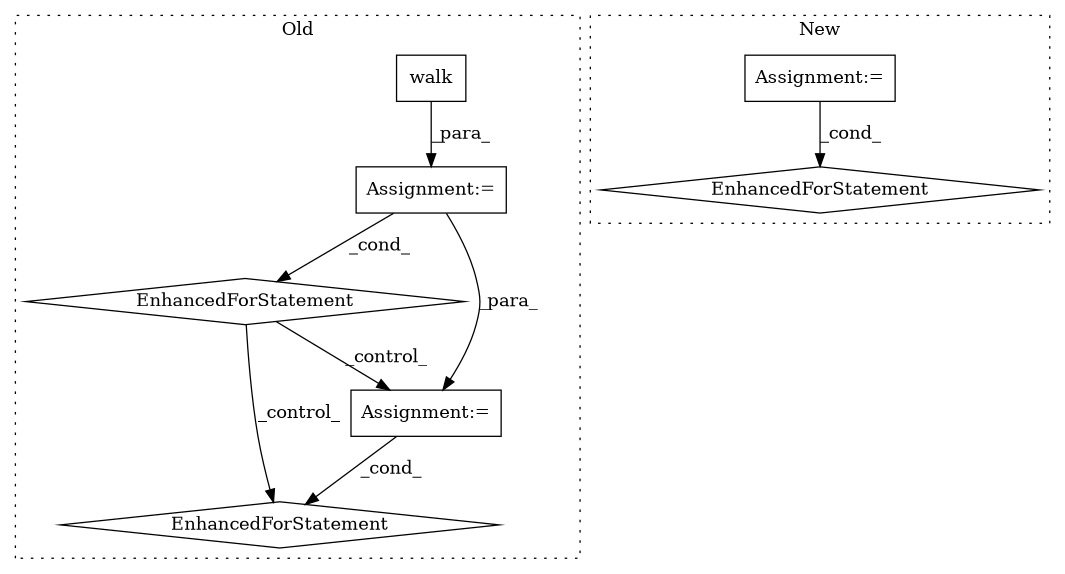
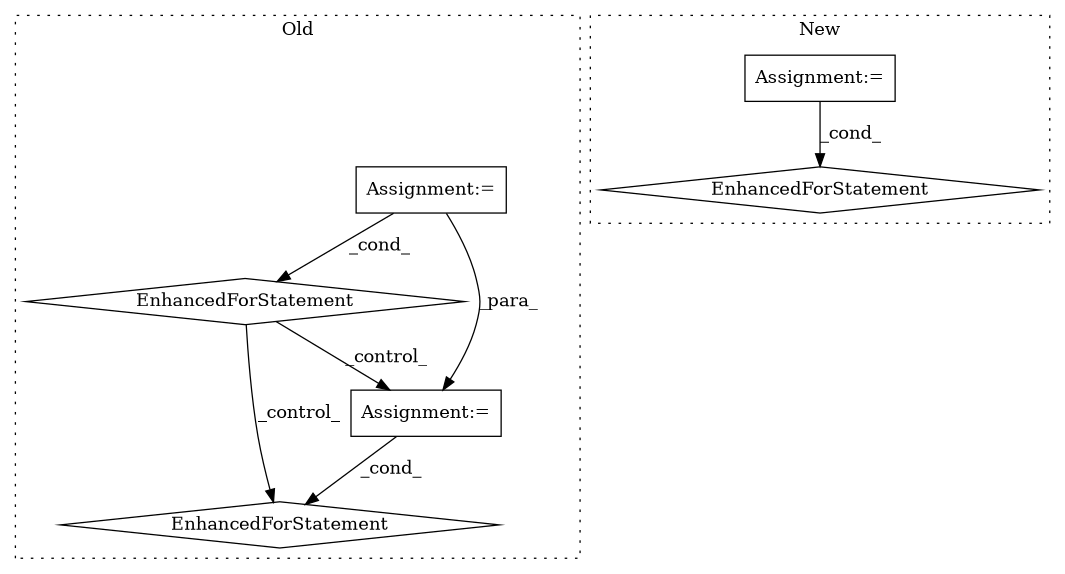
node "walk": removed
